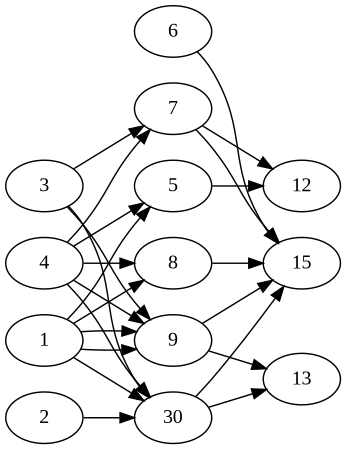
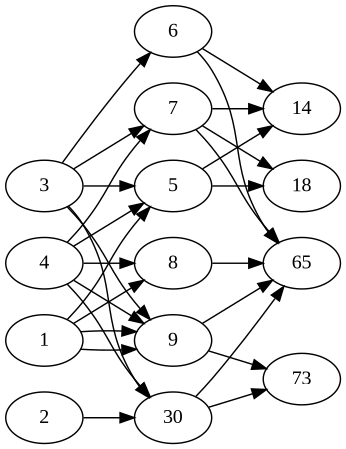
node "14": added
edge "3" -> "6": added
edge "3" -> "5": added
node "12": label "12" -> "18"
node "15": label "15" -> "65"
edge "1" -> "30": removed
node "13": label "13" -> "73"
